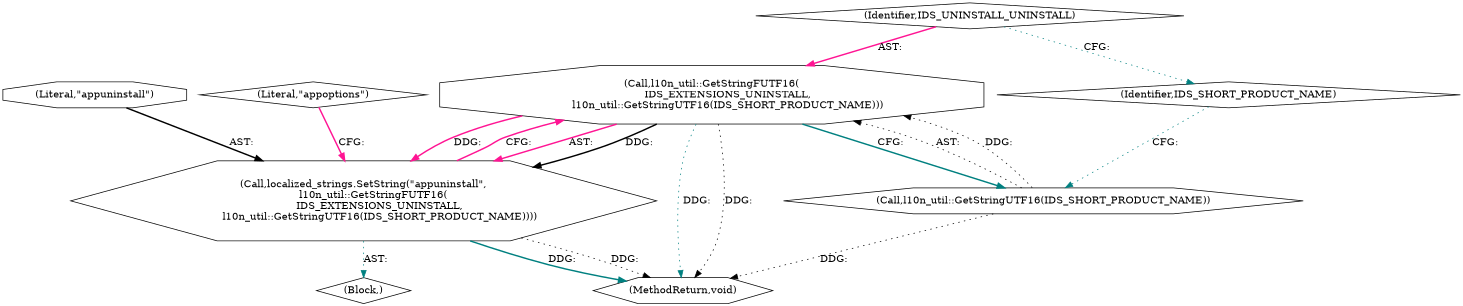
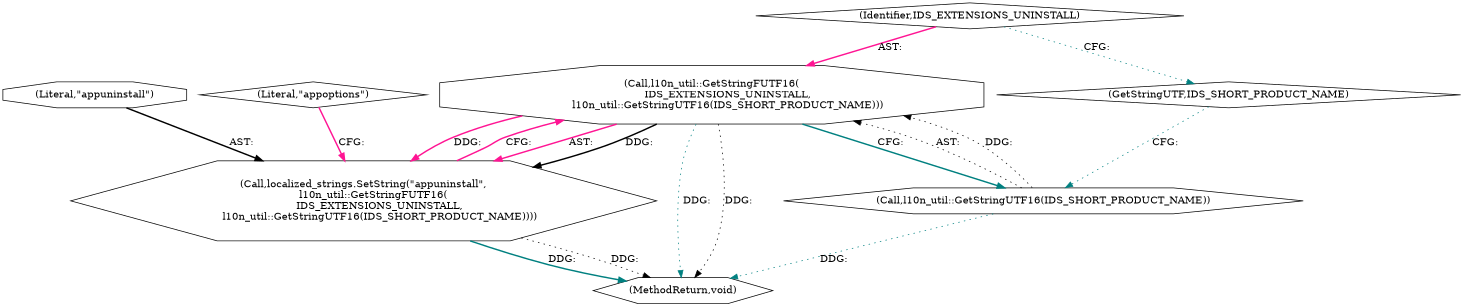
node "(Identifier,IDS_UNINSTALL_UNINSTALL)": label "(Identifier,IDS_UNINSTALL_UNINSTALL)" -> "(Identifier,IDS_EXTENSIONS_UNINSTALL)"
node "(Identifier,IDS_SHORT_PRODUCT_NAME)": label "(Identifier,IDS_SHORT_PRODUCT_NAME)" -> "(GetStringUTF,IDS_SHORT_PRODUCT_NAME)"
edge "(Call,l10n_util::GetStringUTF16(IDS_SHORT_PRODUCT_NAME))" -> "(MethodReturn,void)": color black -> teal
node "(Block,)": removed
